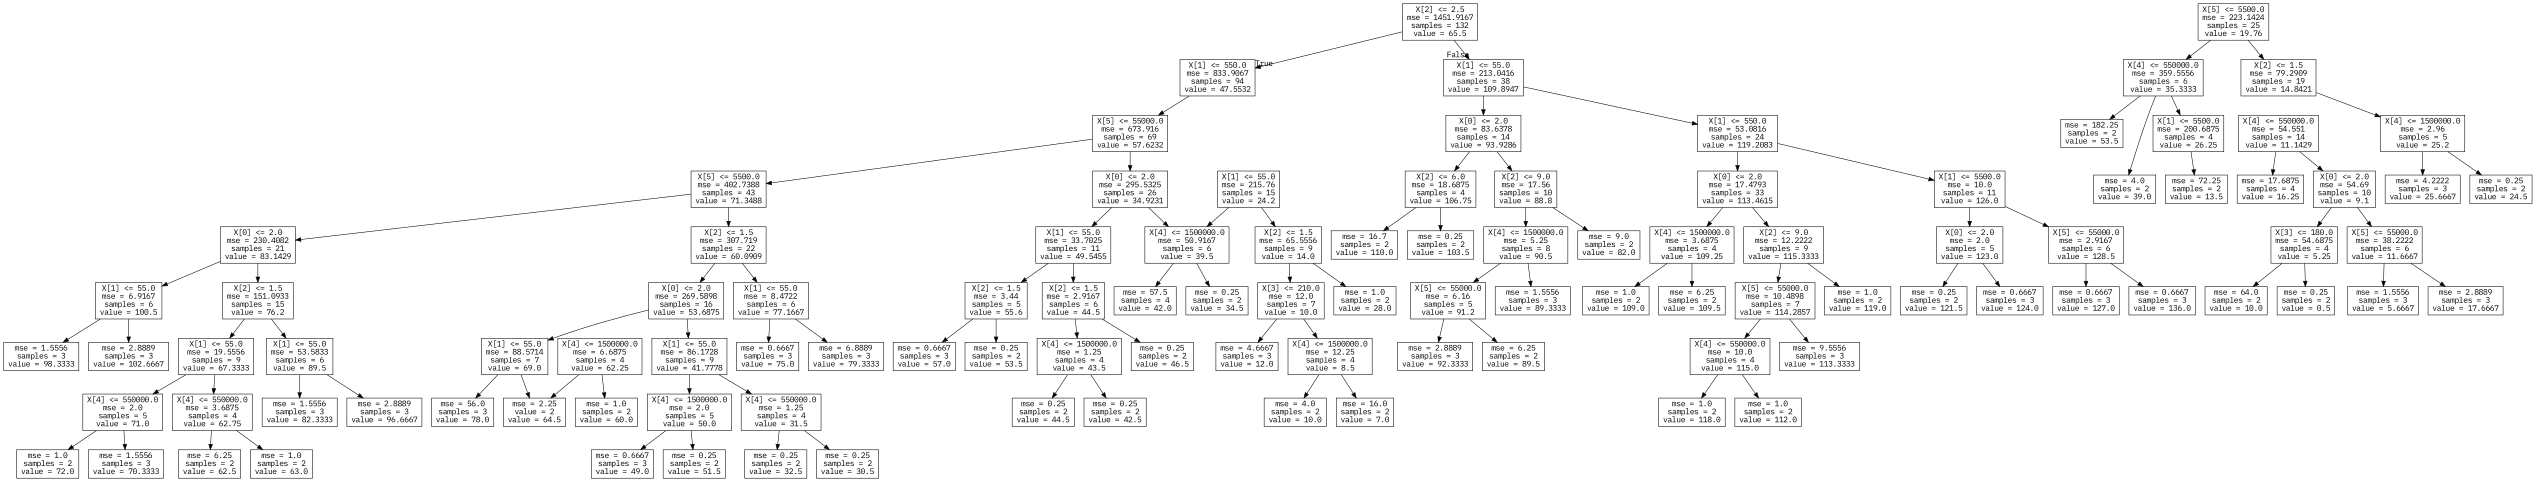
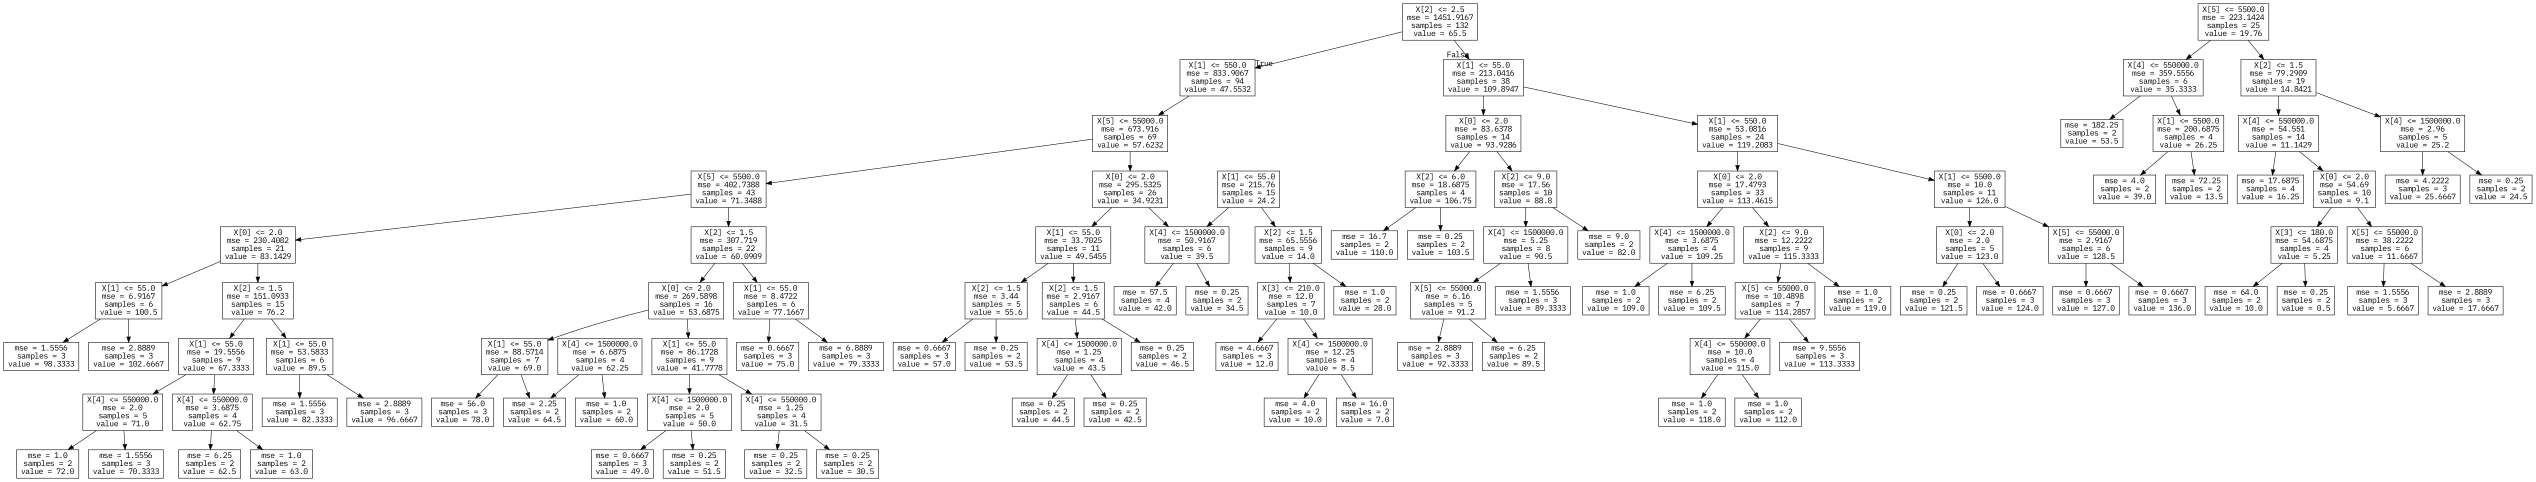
edge "X[2] <= 1.5 mse = 79.2909 samples = 19 value = 14.8421" -> "X[4] <= 550000.0 mse = 54.551 samples = 14 value = 11.1429": added
edge "X[4] <= 550000.0 mse = 359.5556 samples = 6 value = 35.3333" -> "mse = 4.0 samples = 2 value = 39.0": now "X[1] <= 5500.0 mse = 200.6875 samples = 4 value = 26.25" -> "mse = 4.0 samples = 2 value = 39.0"
node "mse = 2.25 value = 2 value = 64.5": label "mse = 2.25 value = 2 value = 64.5" -> "mse = 2.25 samples = 2 value = 64.5"
